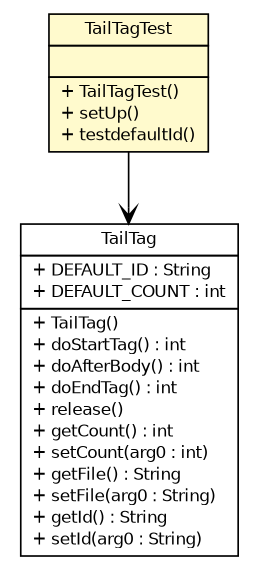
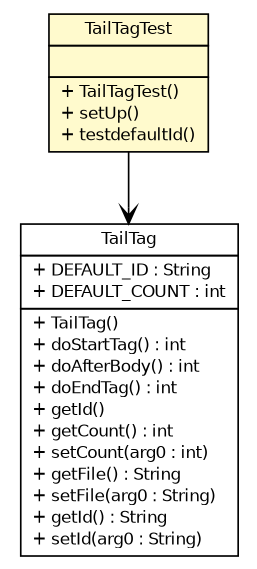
node "TailTag": text "+ release()" -> "+ getId()"
